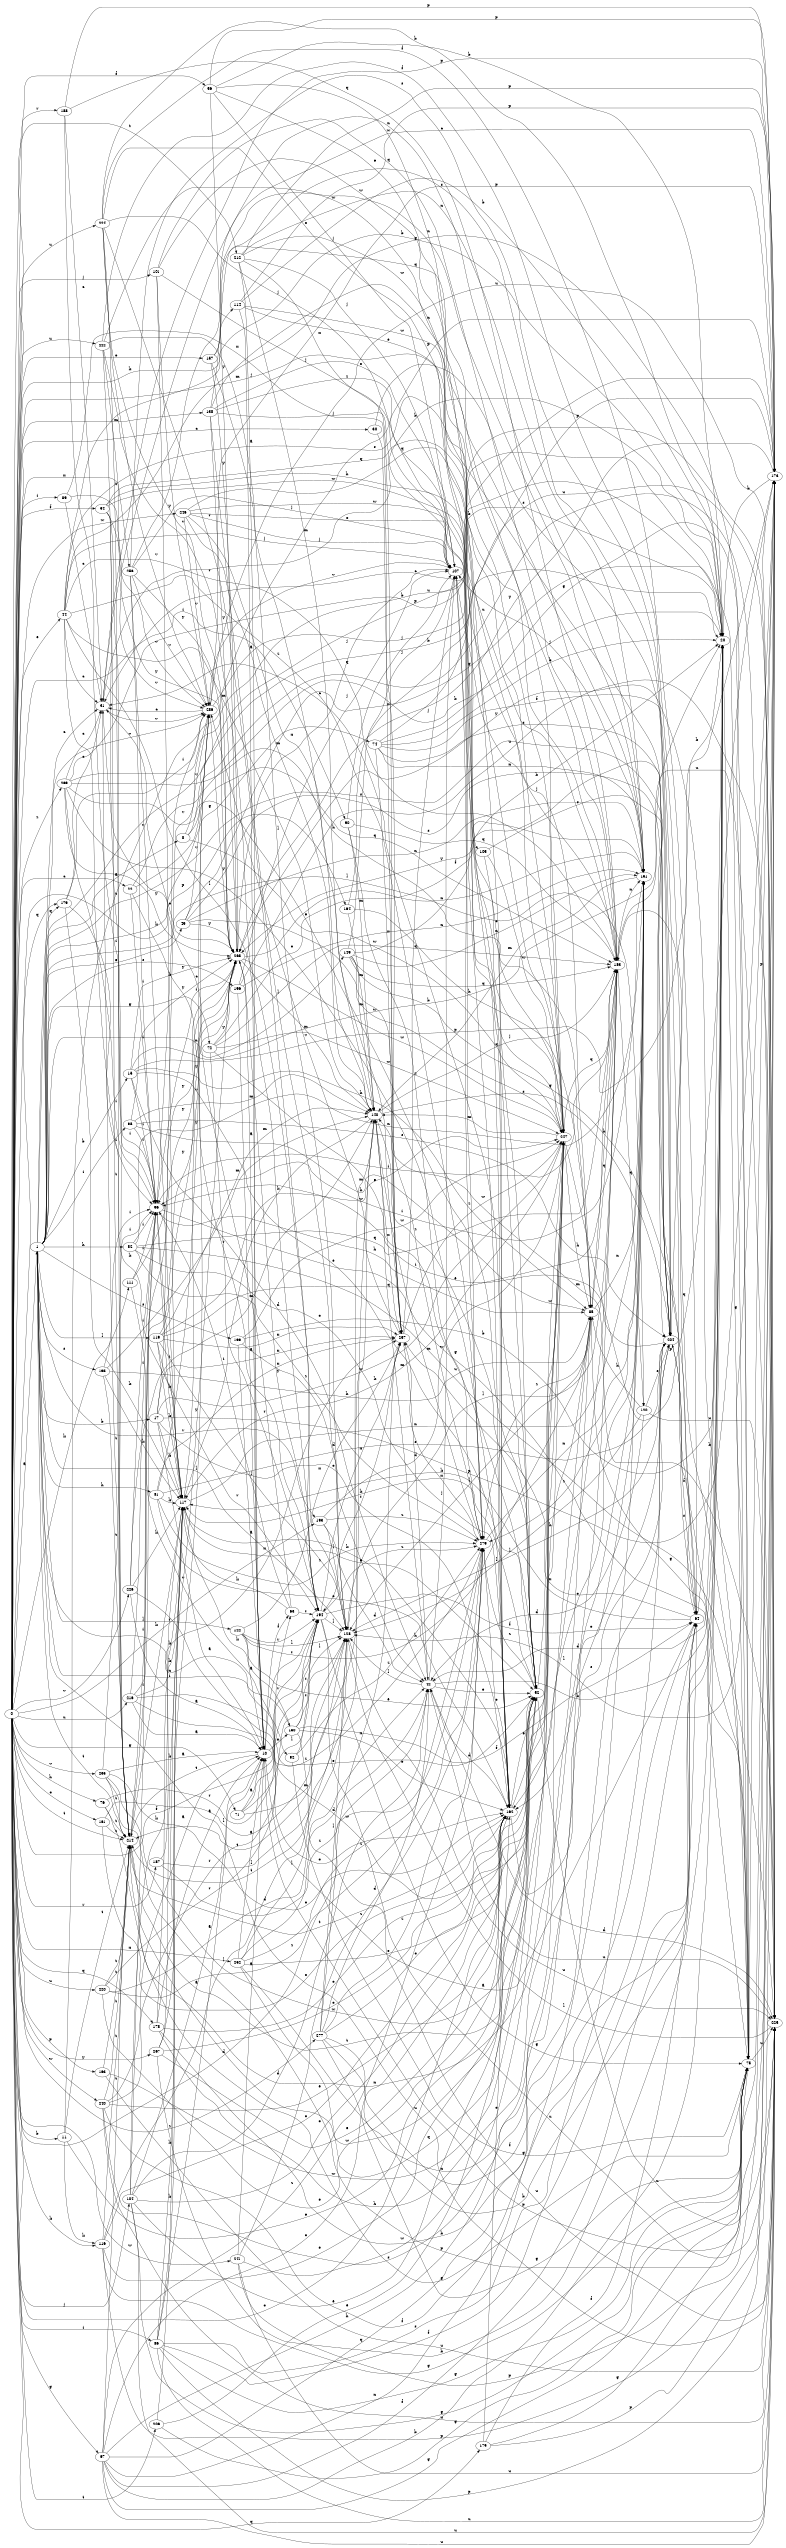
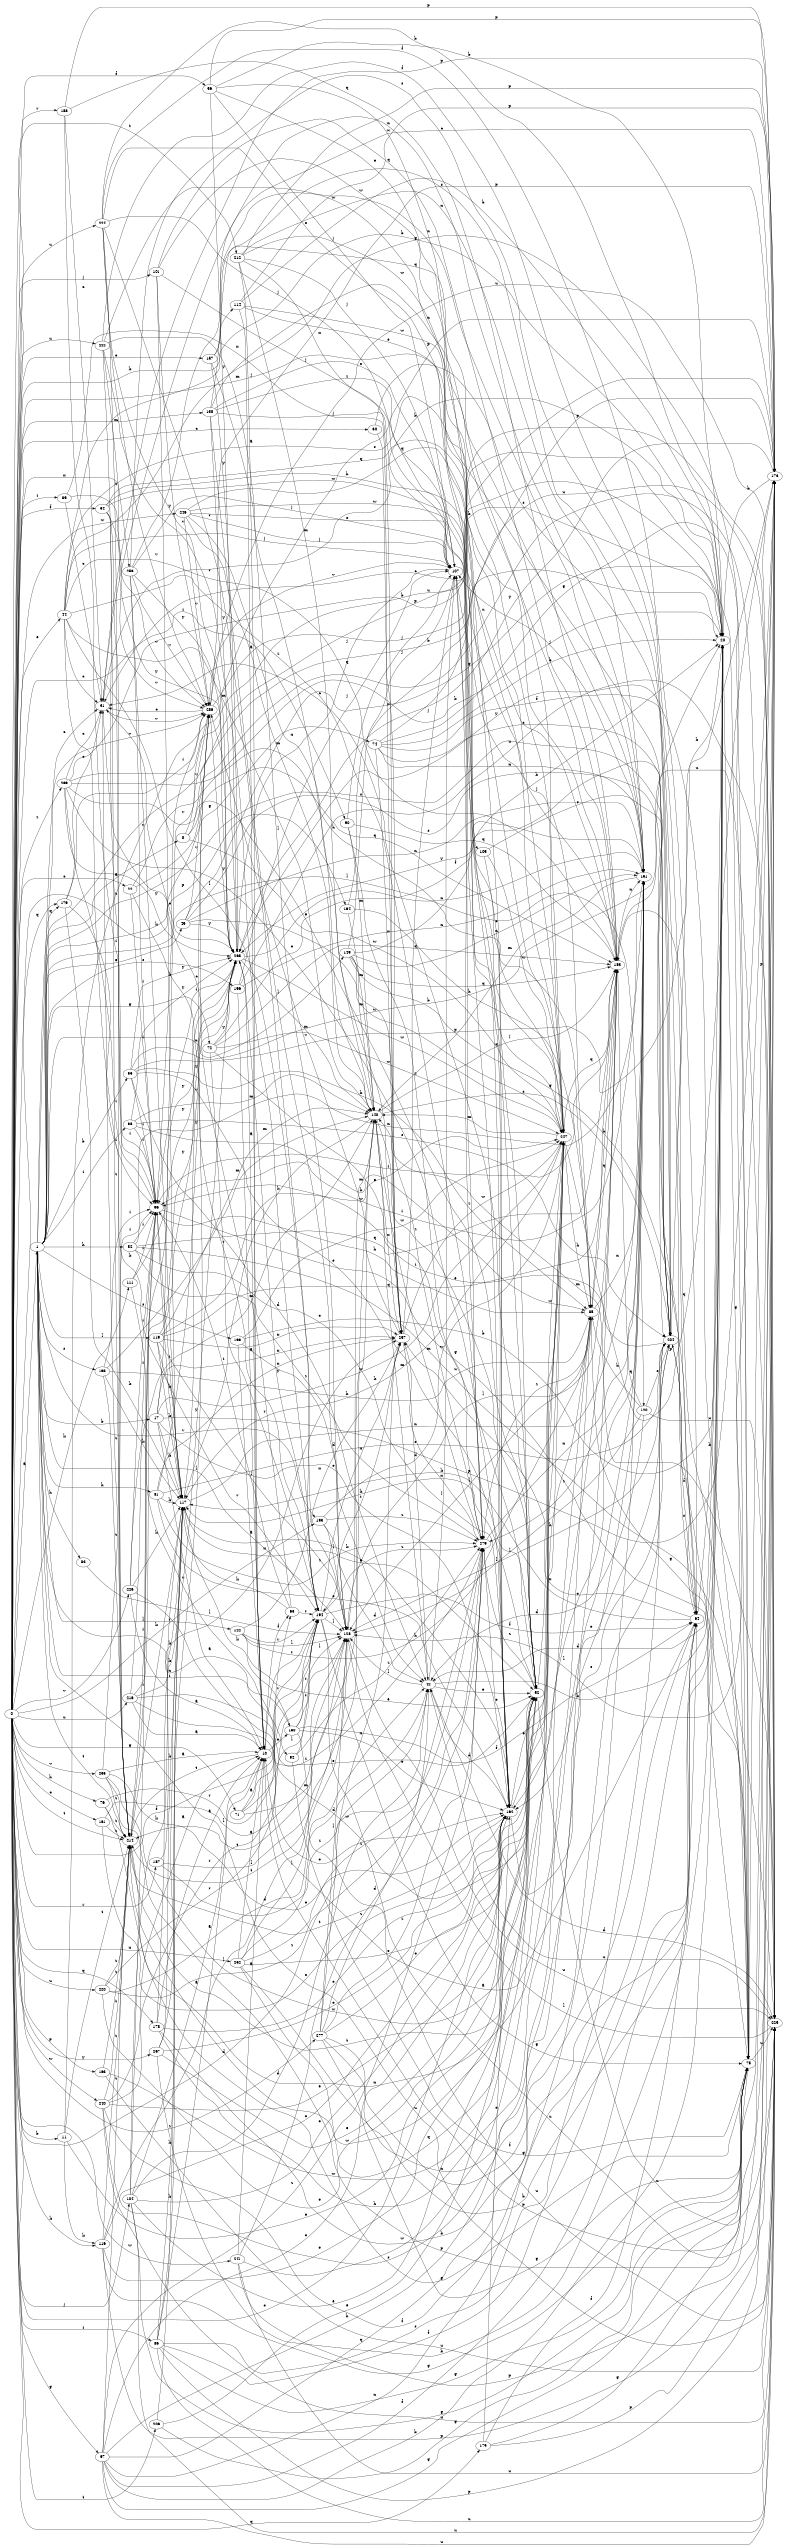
node "15": label "15" -> "55"
edge "183" -> "120": reversed
node "83": added
edge "122" -> "10": removed, label "a"
